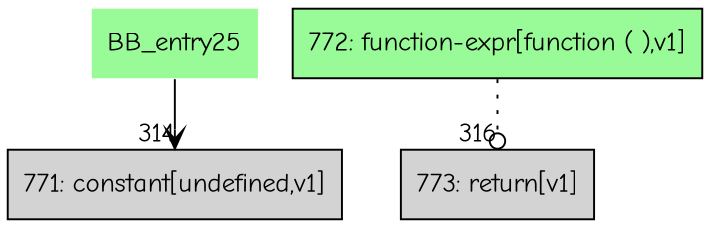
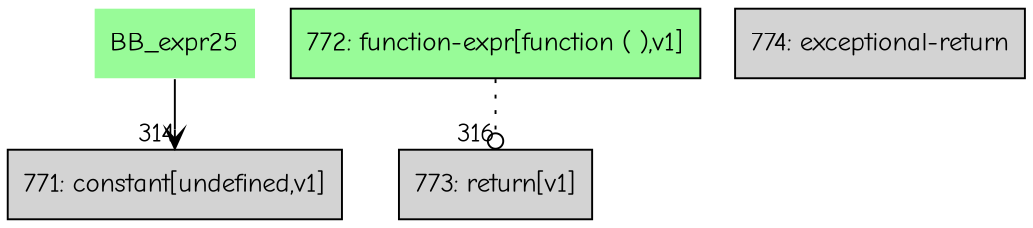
node "BB_entry25": label "BB_entry25" -> "BB_expr25"
node "774: exceptional-return": added
